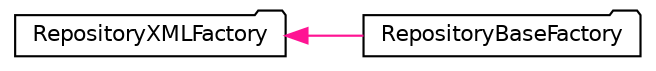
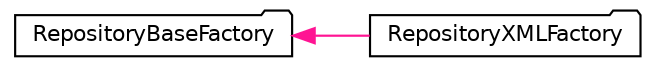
edge "RepositoryBaseFactory" -> "RepositoryXMLFactory": reversed
